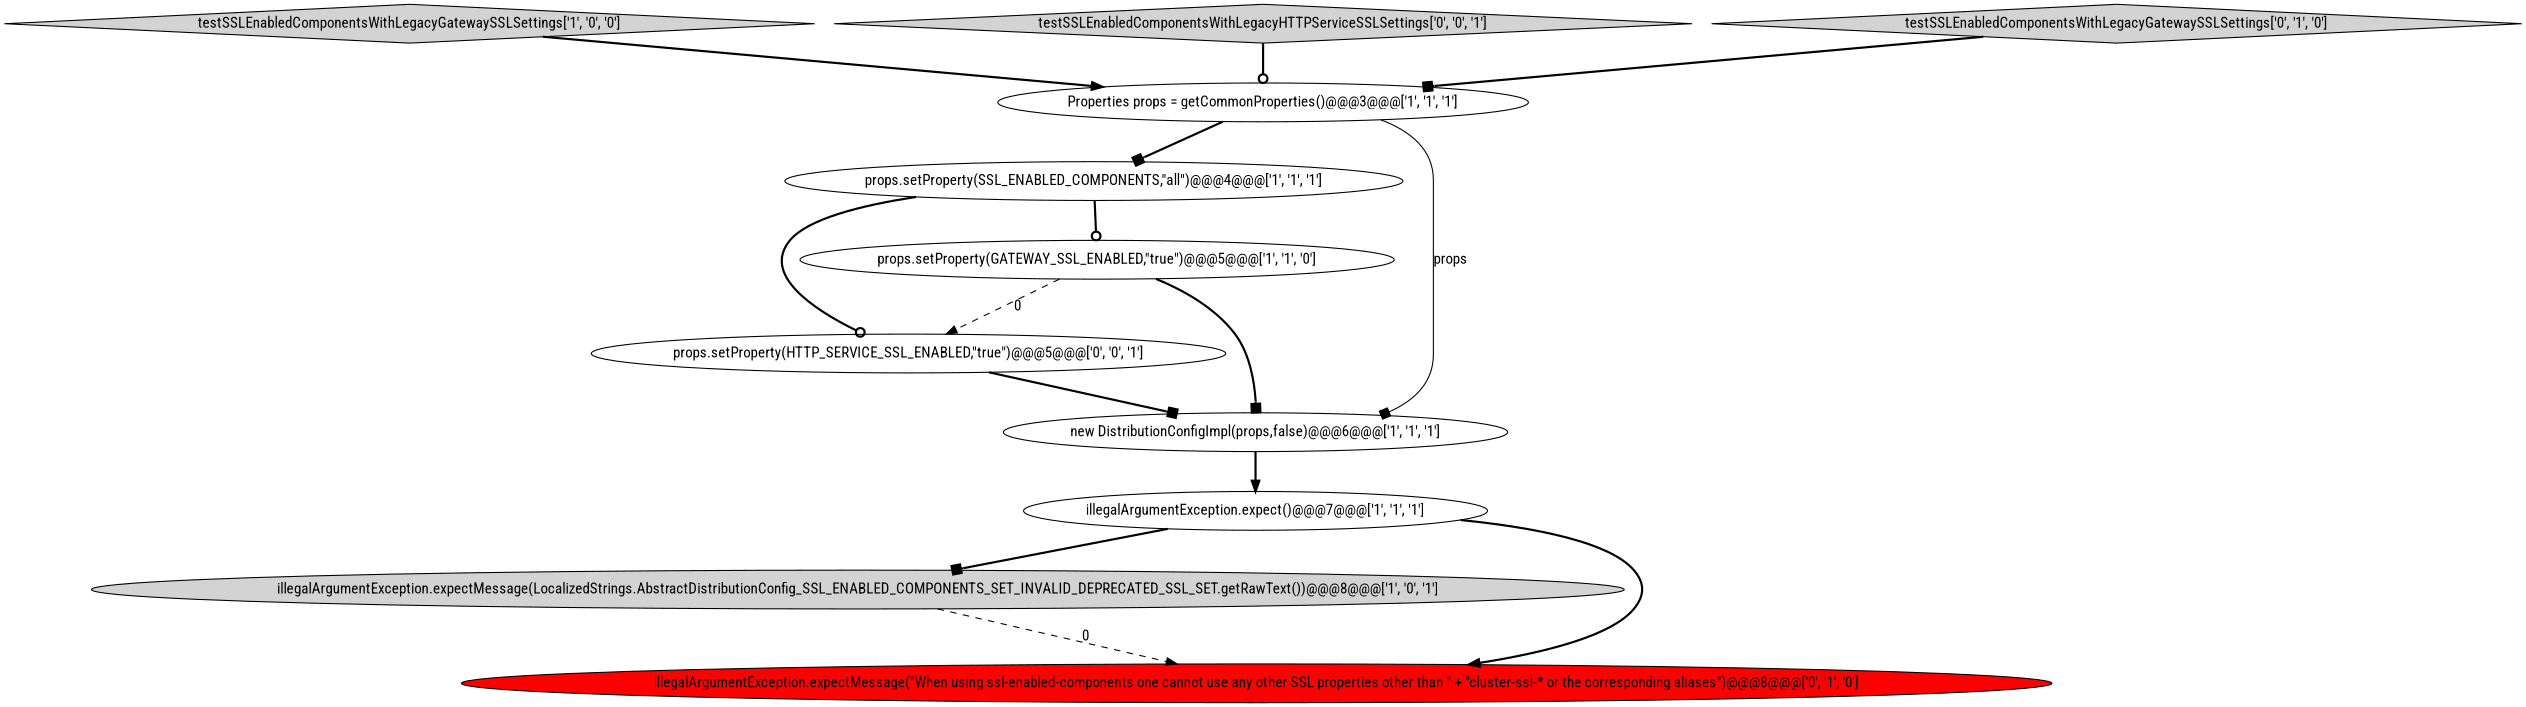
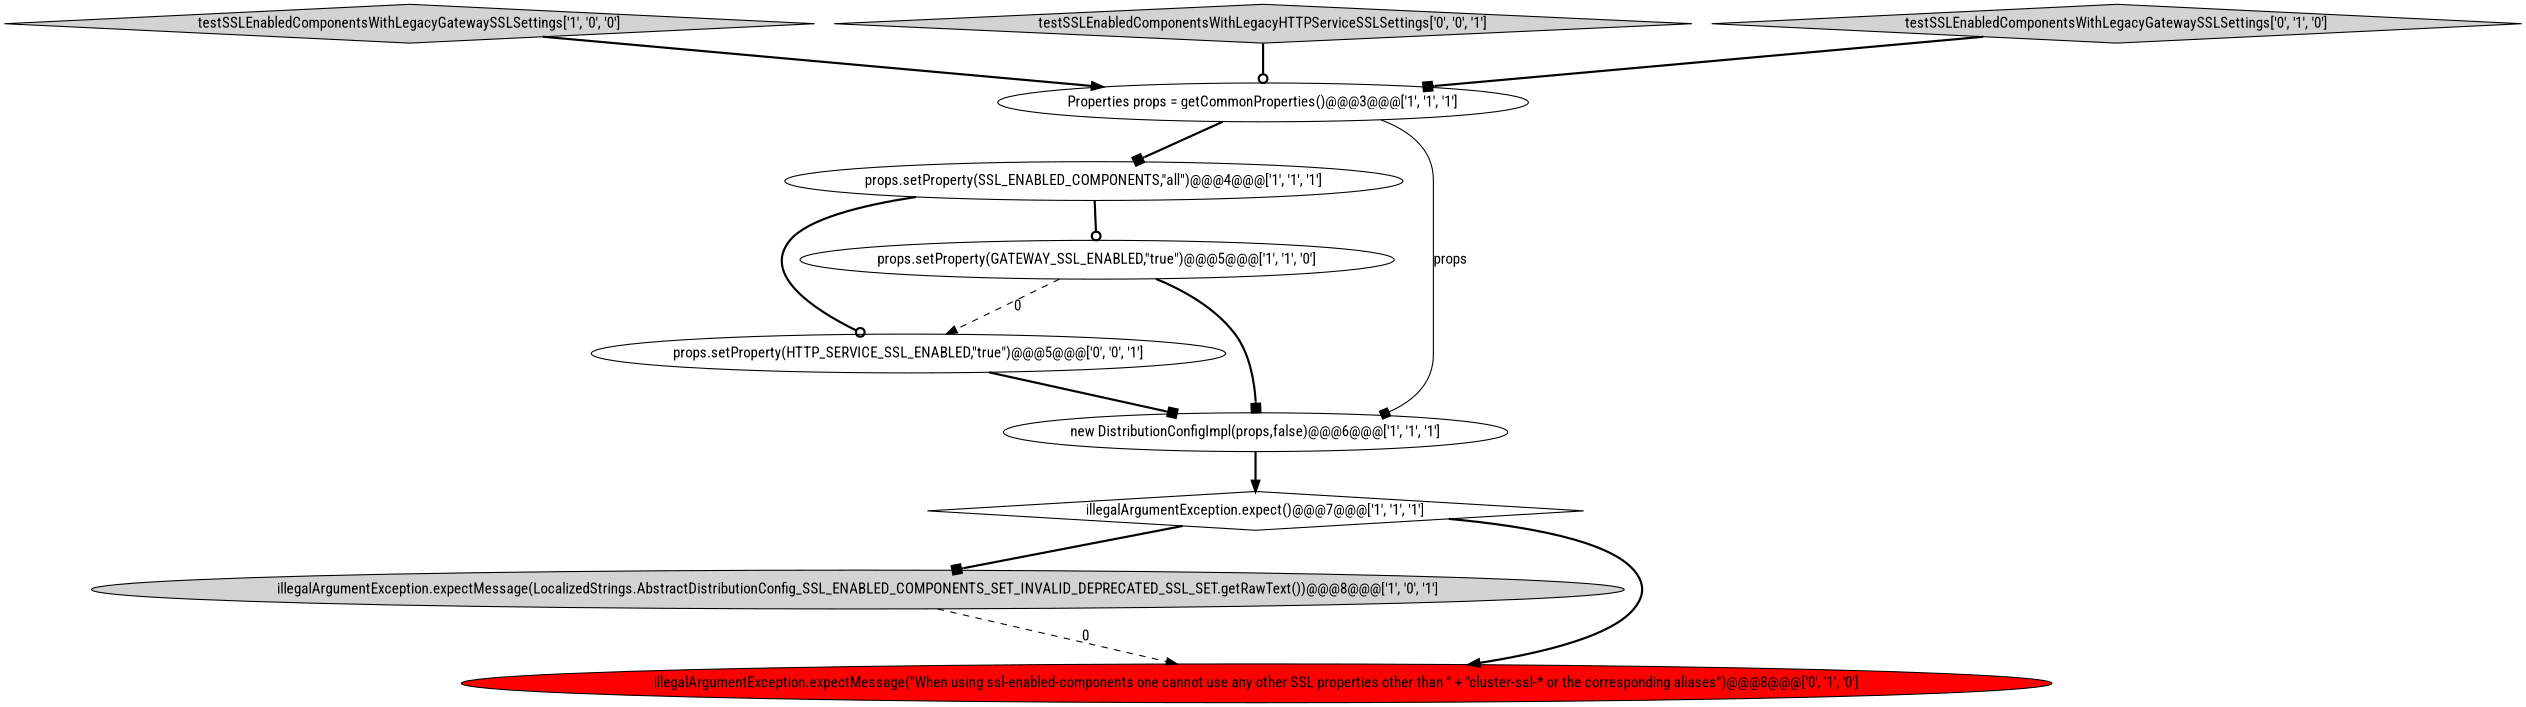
node "illegalArgumentException.expect()@@@7@@@['1', '1', '1']": shape ellipse -> diamond
